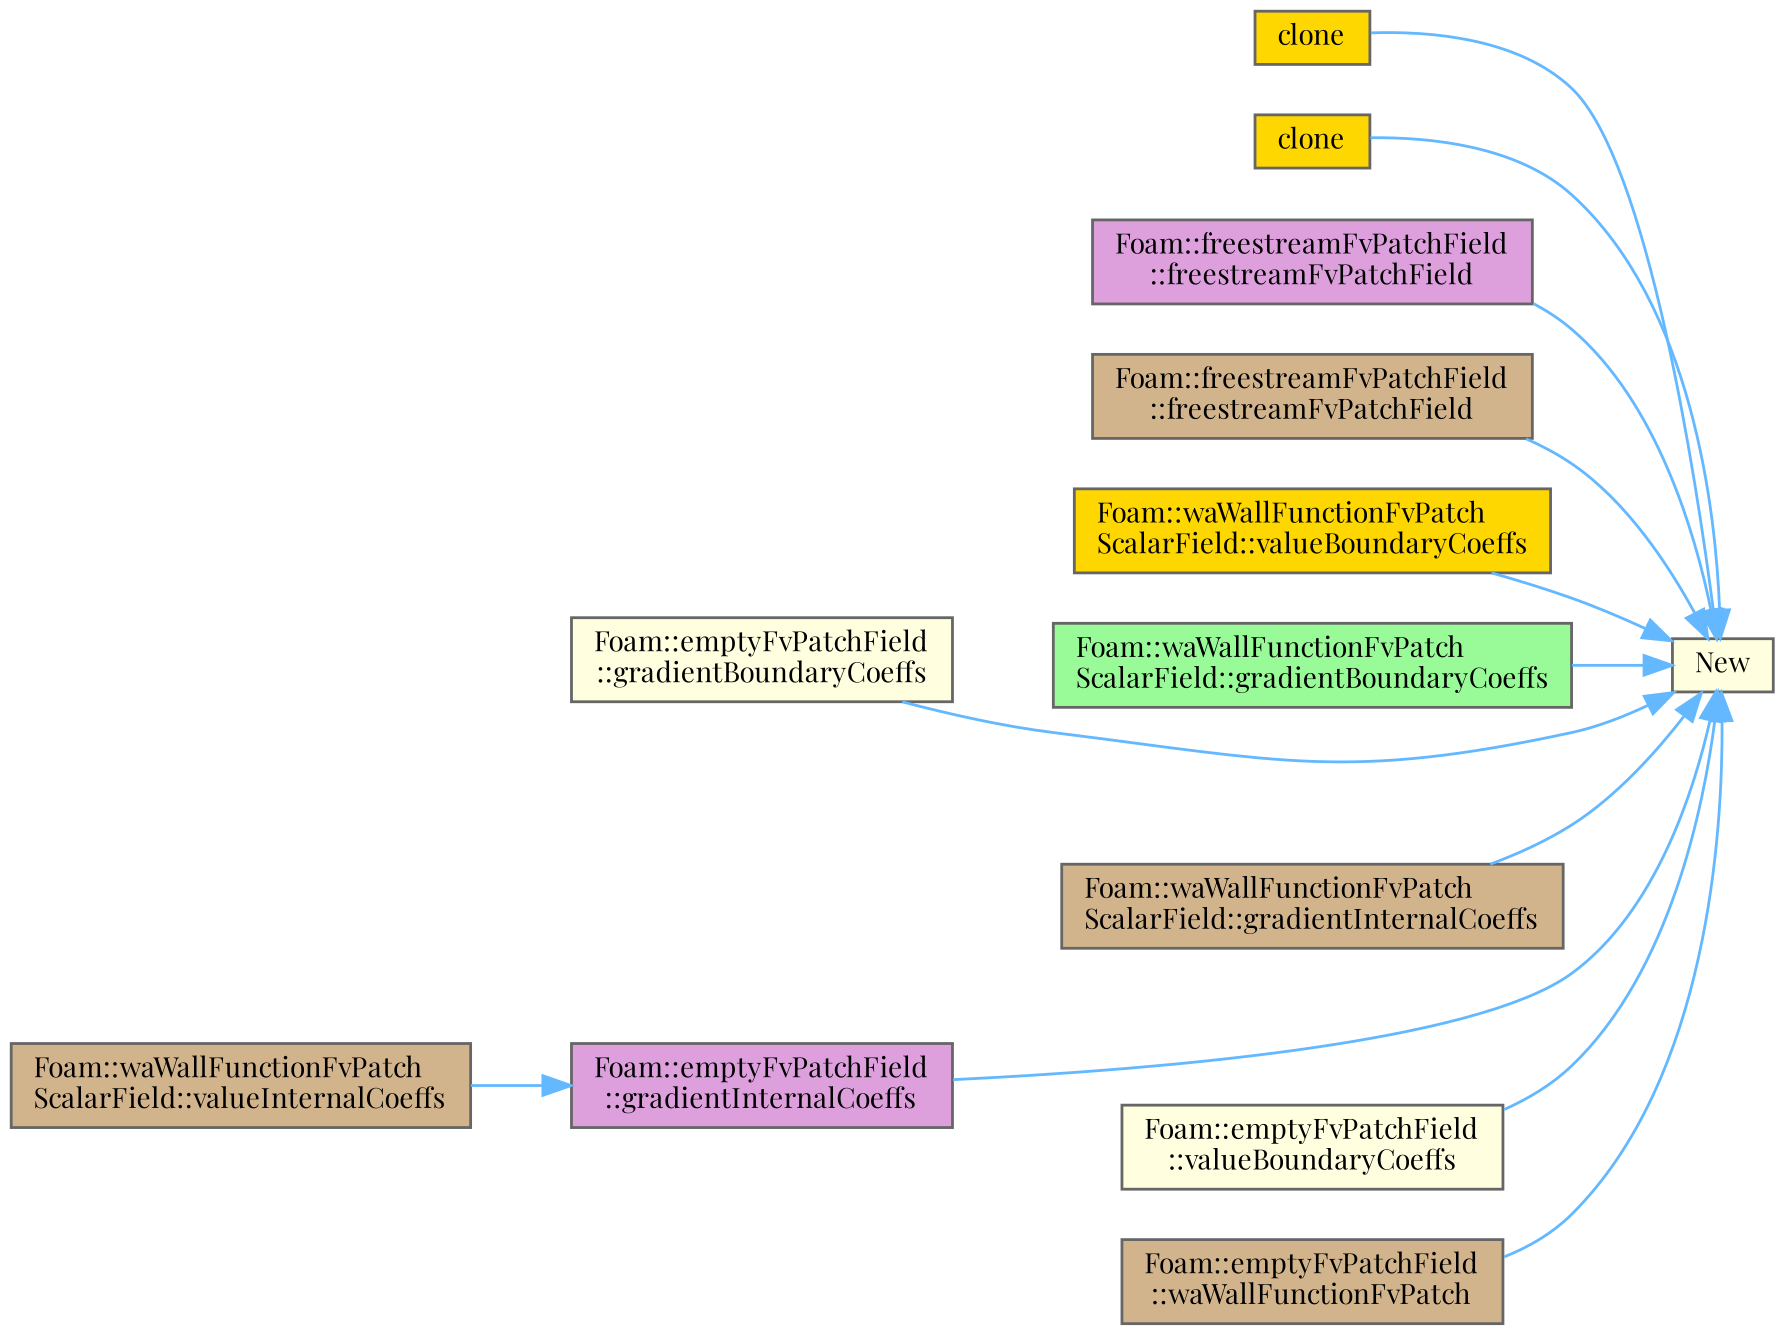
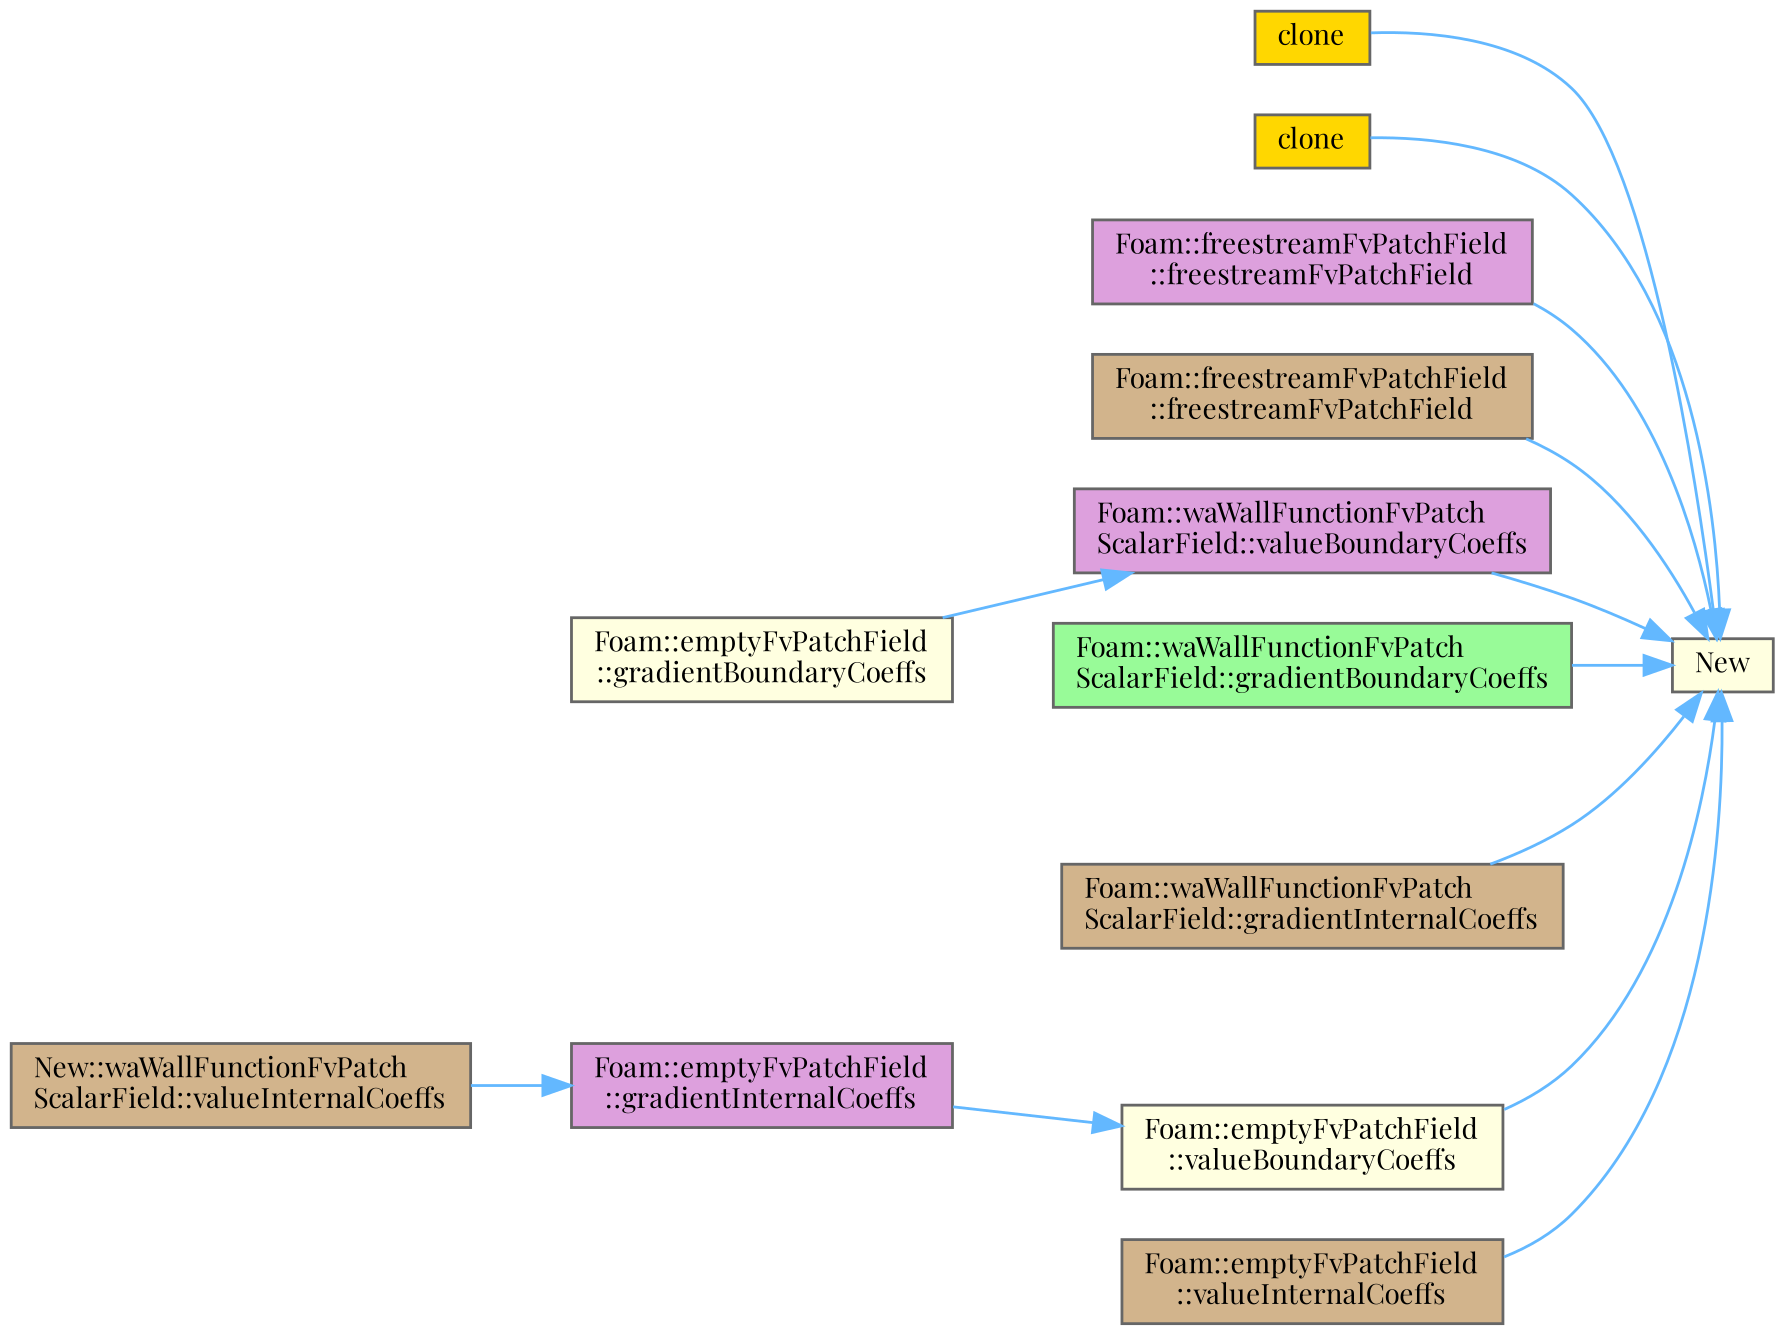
node "Foam::waWallFunctionFvPatch ScalarField::valueBoundaryCoeffs": fillcolor gold -> plum
edge "Foam::emptyFvPatchField ::gradientBoundaryCoeffs" -> "New": now "Foam::emptyFvPatchField ::gradientBoundaryCoeffs" -> "Foam::waWallFunctionFvPatch ScalarField::valueBoundaryCoeffs"
edge "Foam::emptyFvPatchField ::gradientInternalCoeffs" -> "New": now "Foam::emptyFvPatchField ::gradientInternalCoeffs" -> "Foam::emptyFvPatchField ::valueBoundaryCoeffs"
node "Foam::waWallFunctionFvPatch ScalarField::valueInternalCoeffs": label "Foam::waWallFunctionFvPatch ScalarField::valueInternalCoeffs" -> "New::waWallFunctionFvPatch ScalarField::valueInternalCoeffs"
node "Foam::emptyFvPatchField ::waWallFunctionFvPatch": label "Foam::emptyFvPatchField ::waWallFunctionFvPatch" -> "Foam::emptyFvPatchField ::valueInternalCoeffs"
